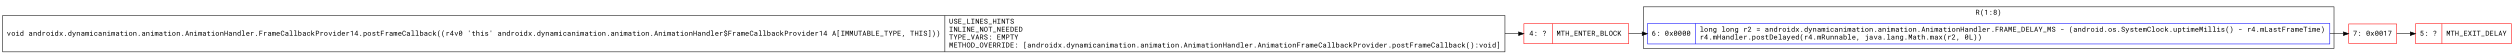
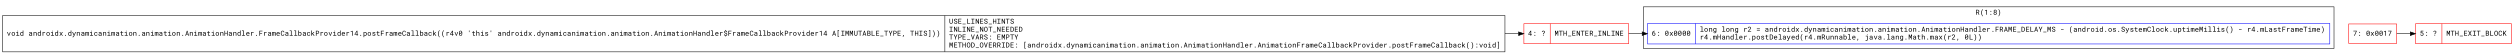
node "4: ?": text "MTH_ENTER_BLOCK" -> "MTH_ENTER_INLINE"
node "5: ?": text "MTH_EXIT_DELAY" -> "MTH_EXIT_BLOCK"
edge "6: 0x0000" -> "7: 0x0017": removed
